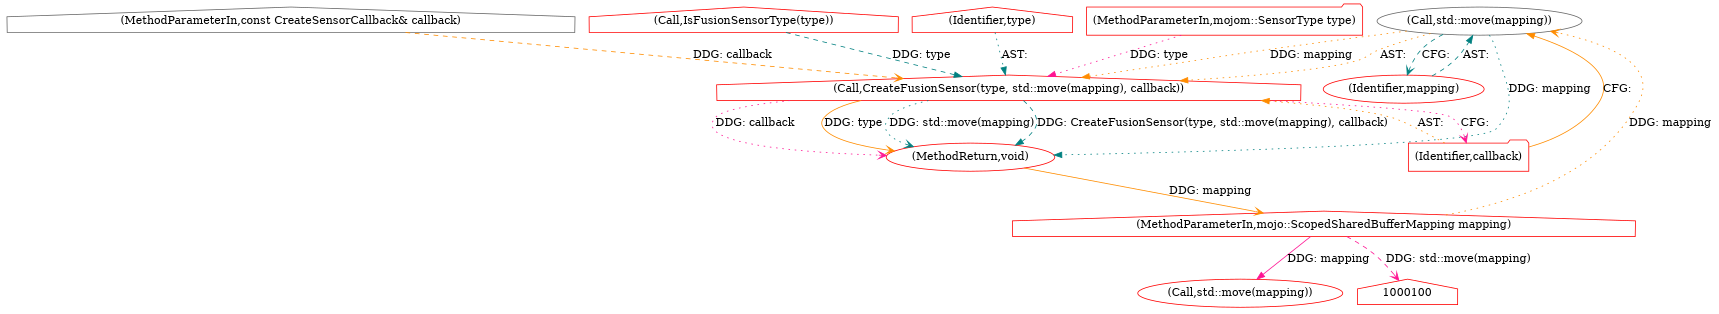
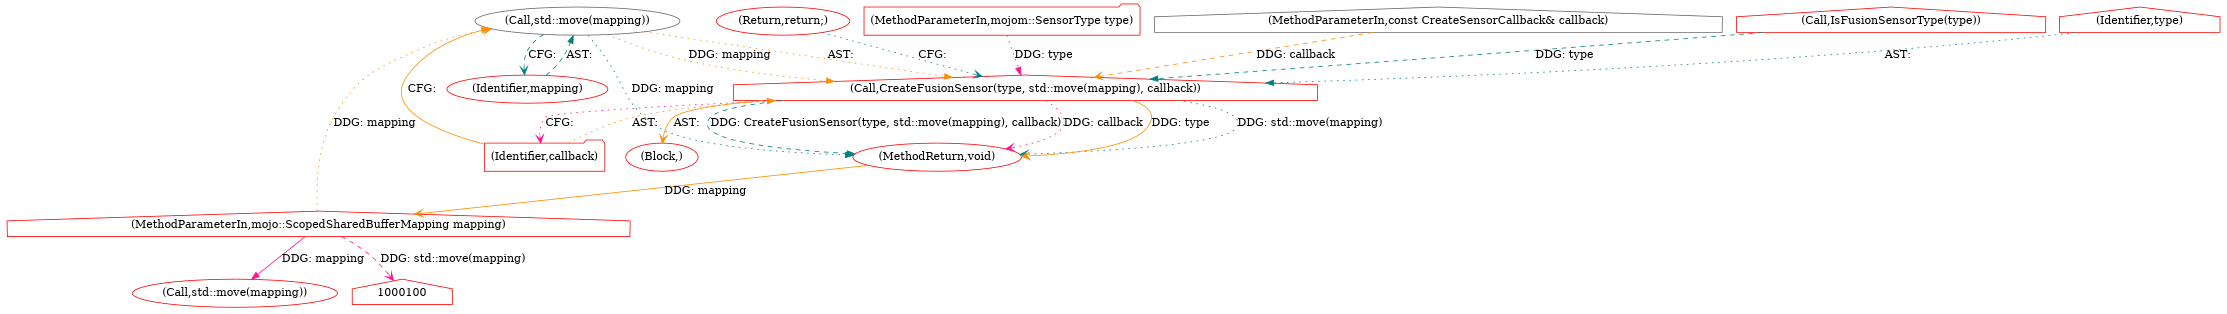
node "(Return,return;)": added
node "(Block,)": added
